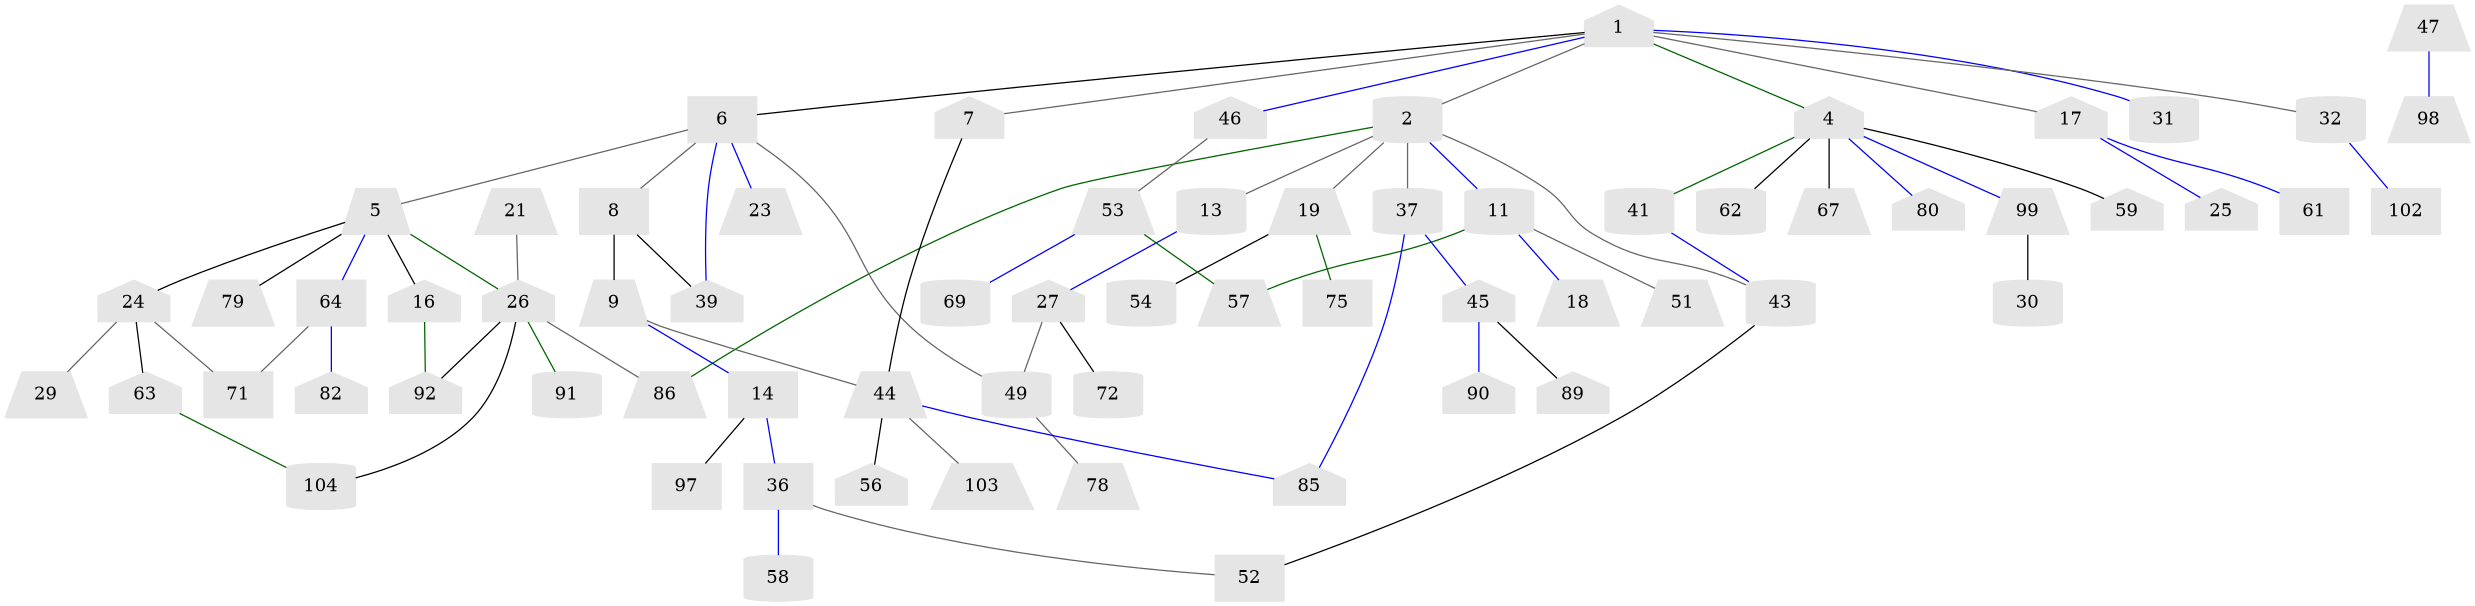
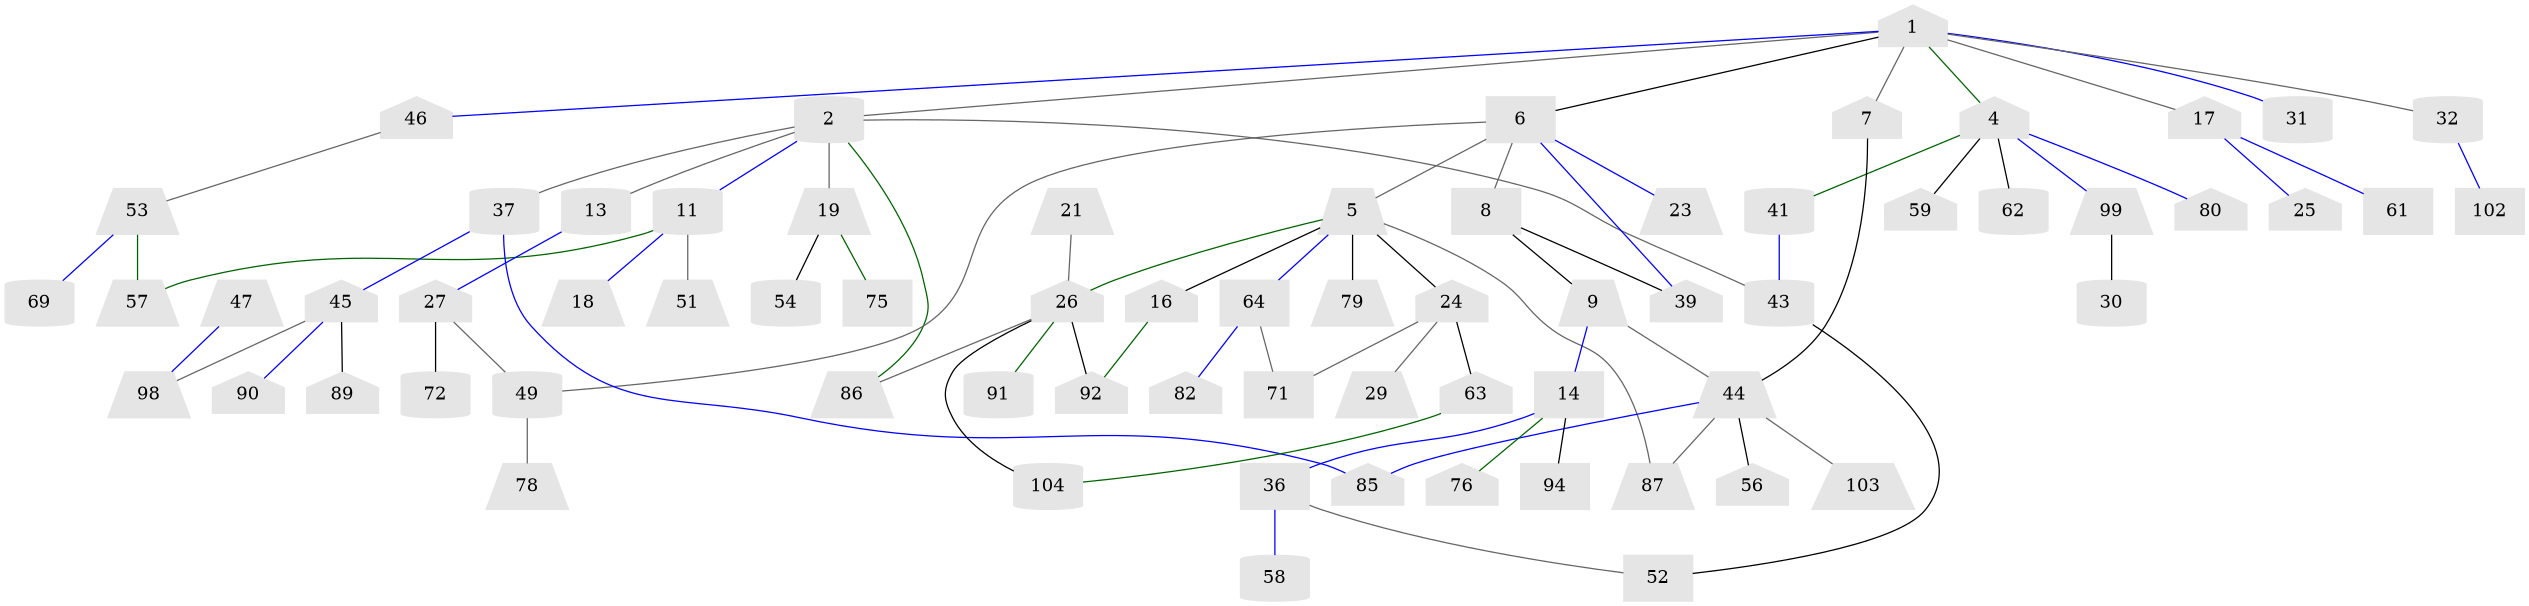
node "67": removed
edge "45" -- "98": added
node "97": label "97" -> "94"
node "76": added
node "87": added
